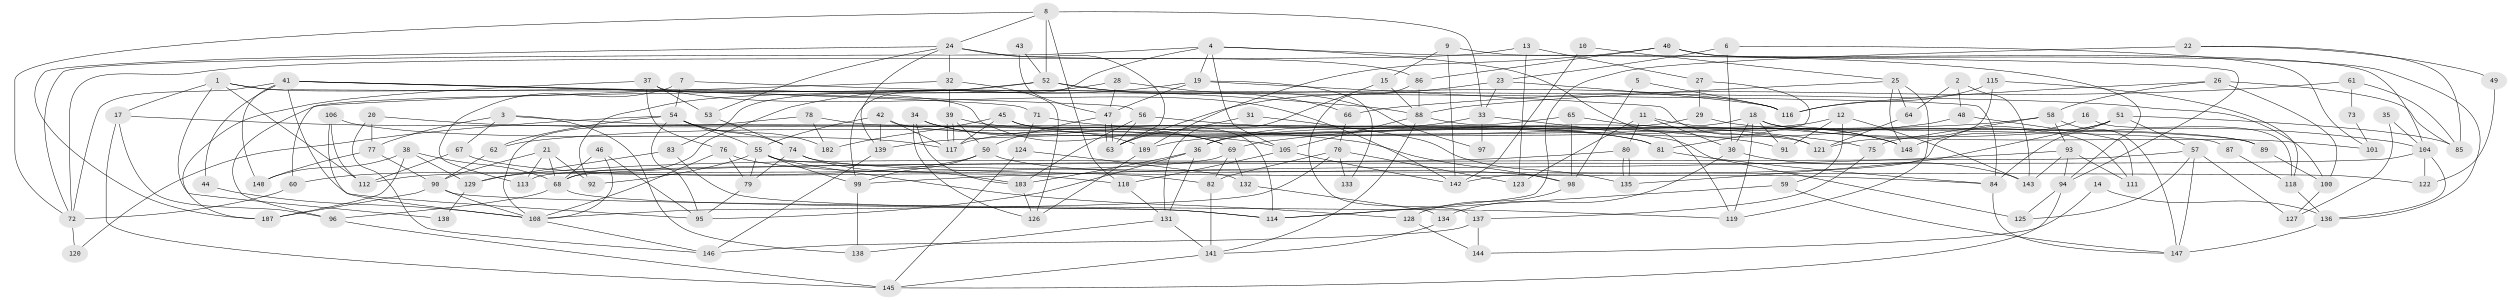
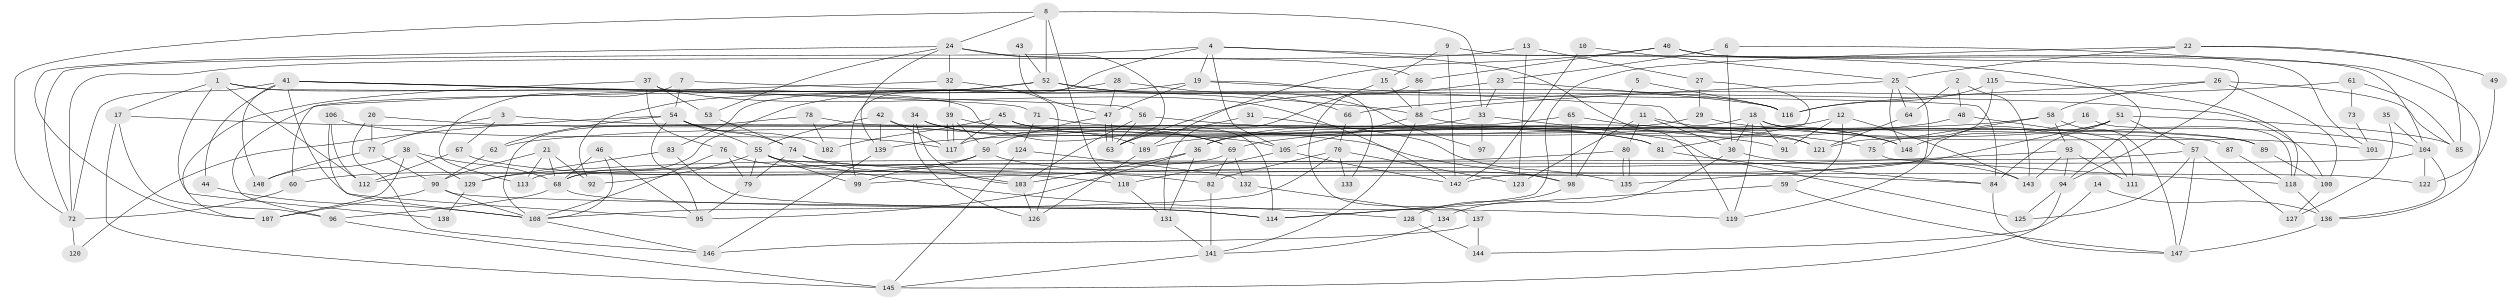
edge "22" -- "25": added
edge "75" -- "137": now "75" -- "118"
node "138": removed
